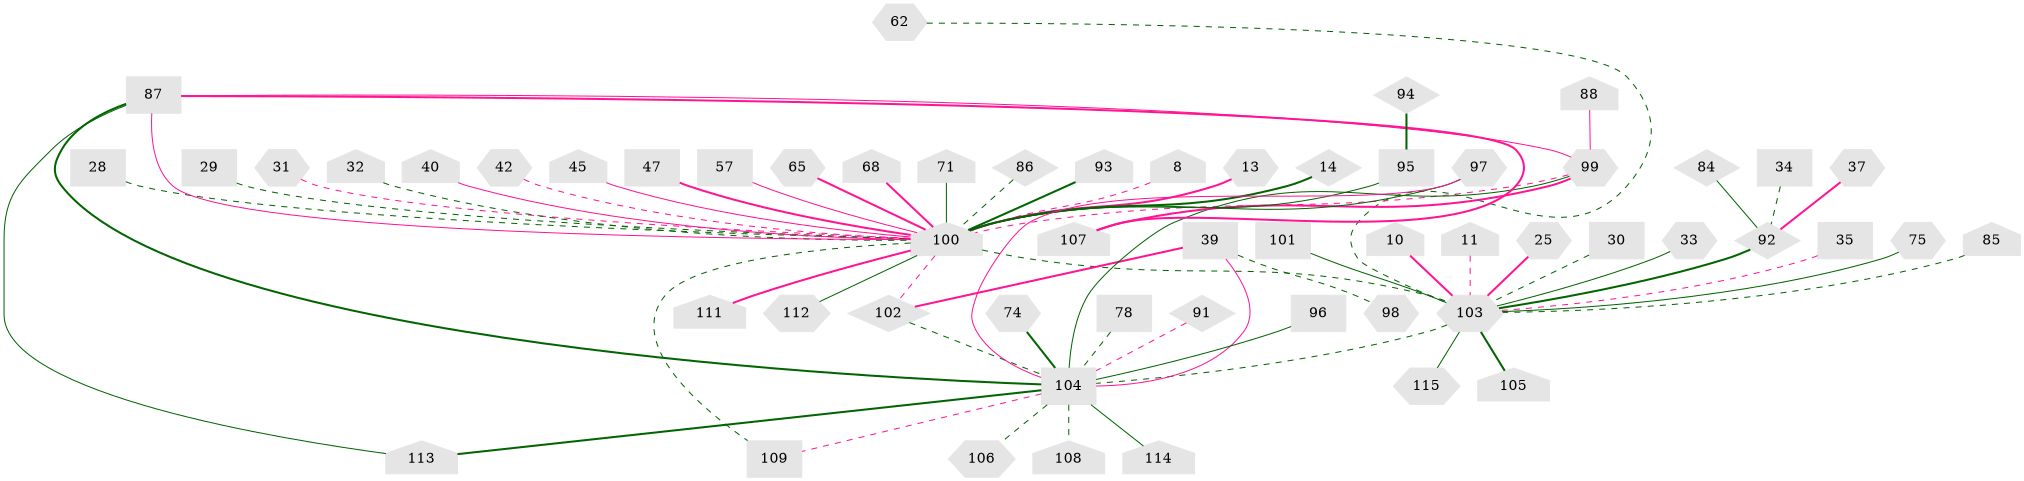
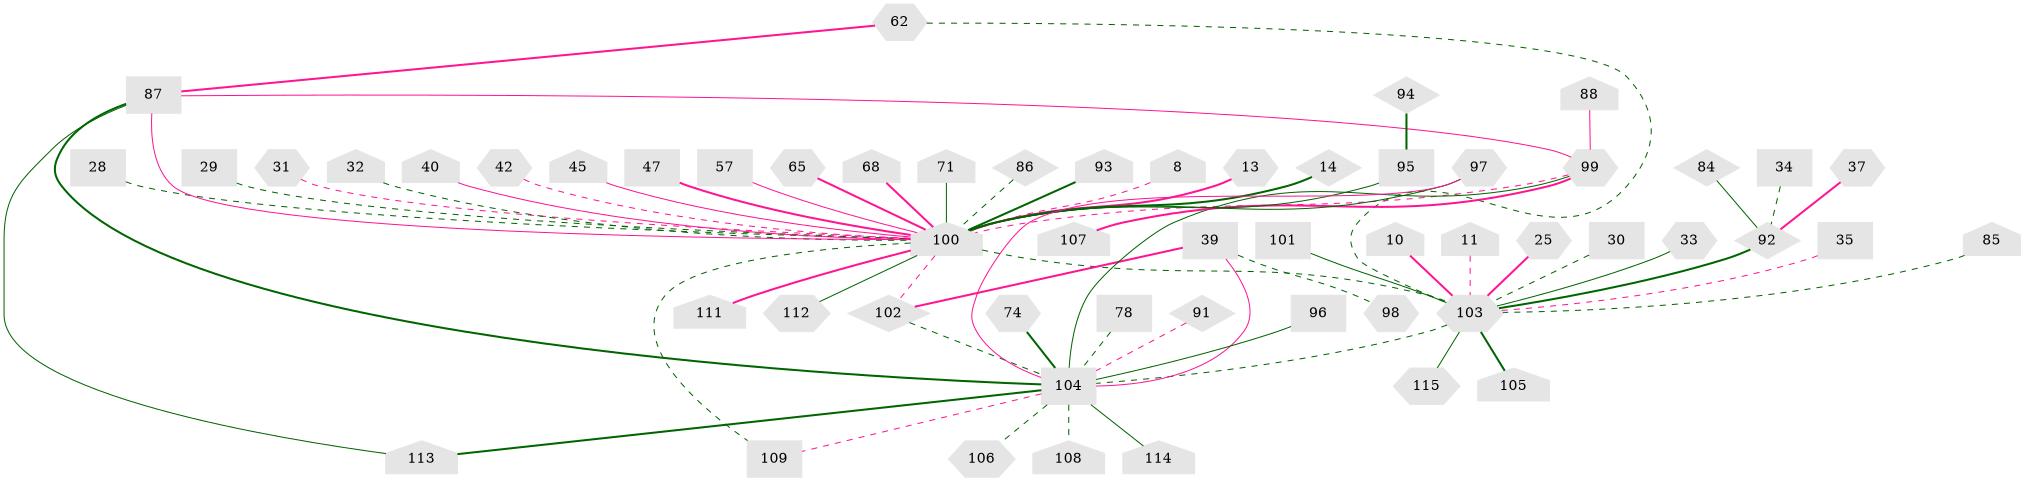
edge "87" -- "107": now "87" -- "62"
node "75": removed
